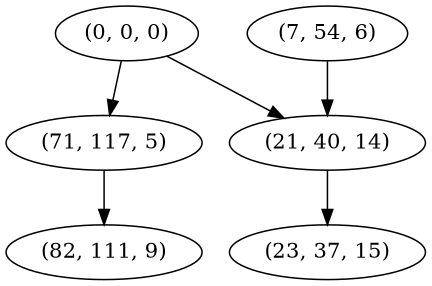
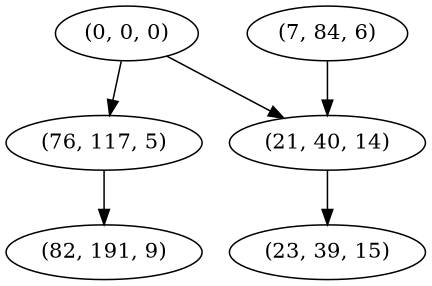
node "(7, 54, 6)": label "(7, 54, 6)" -> "(7, 84, 6)"
node "(71, 117, 5)": label "(71, 117, 5)" -> "(76, 117, 5)"
node "(82, 111, 9)": label "(82, 111, 9)" -> "(82, 191, 9)"
node "(23, 37, 15)": label "(23, 37, 15)" -> "(23, 39, 15)"
